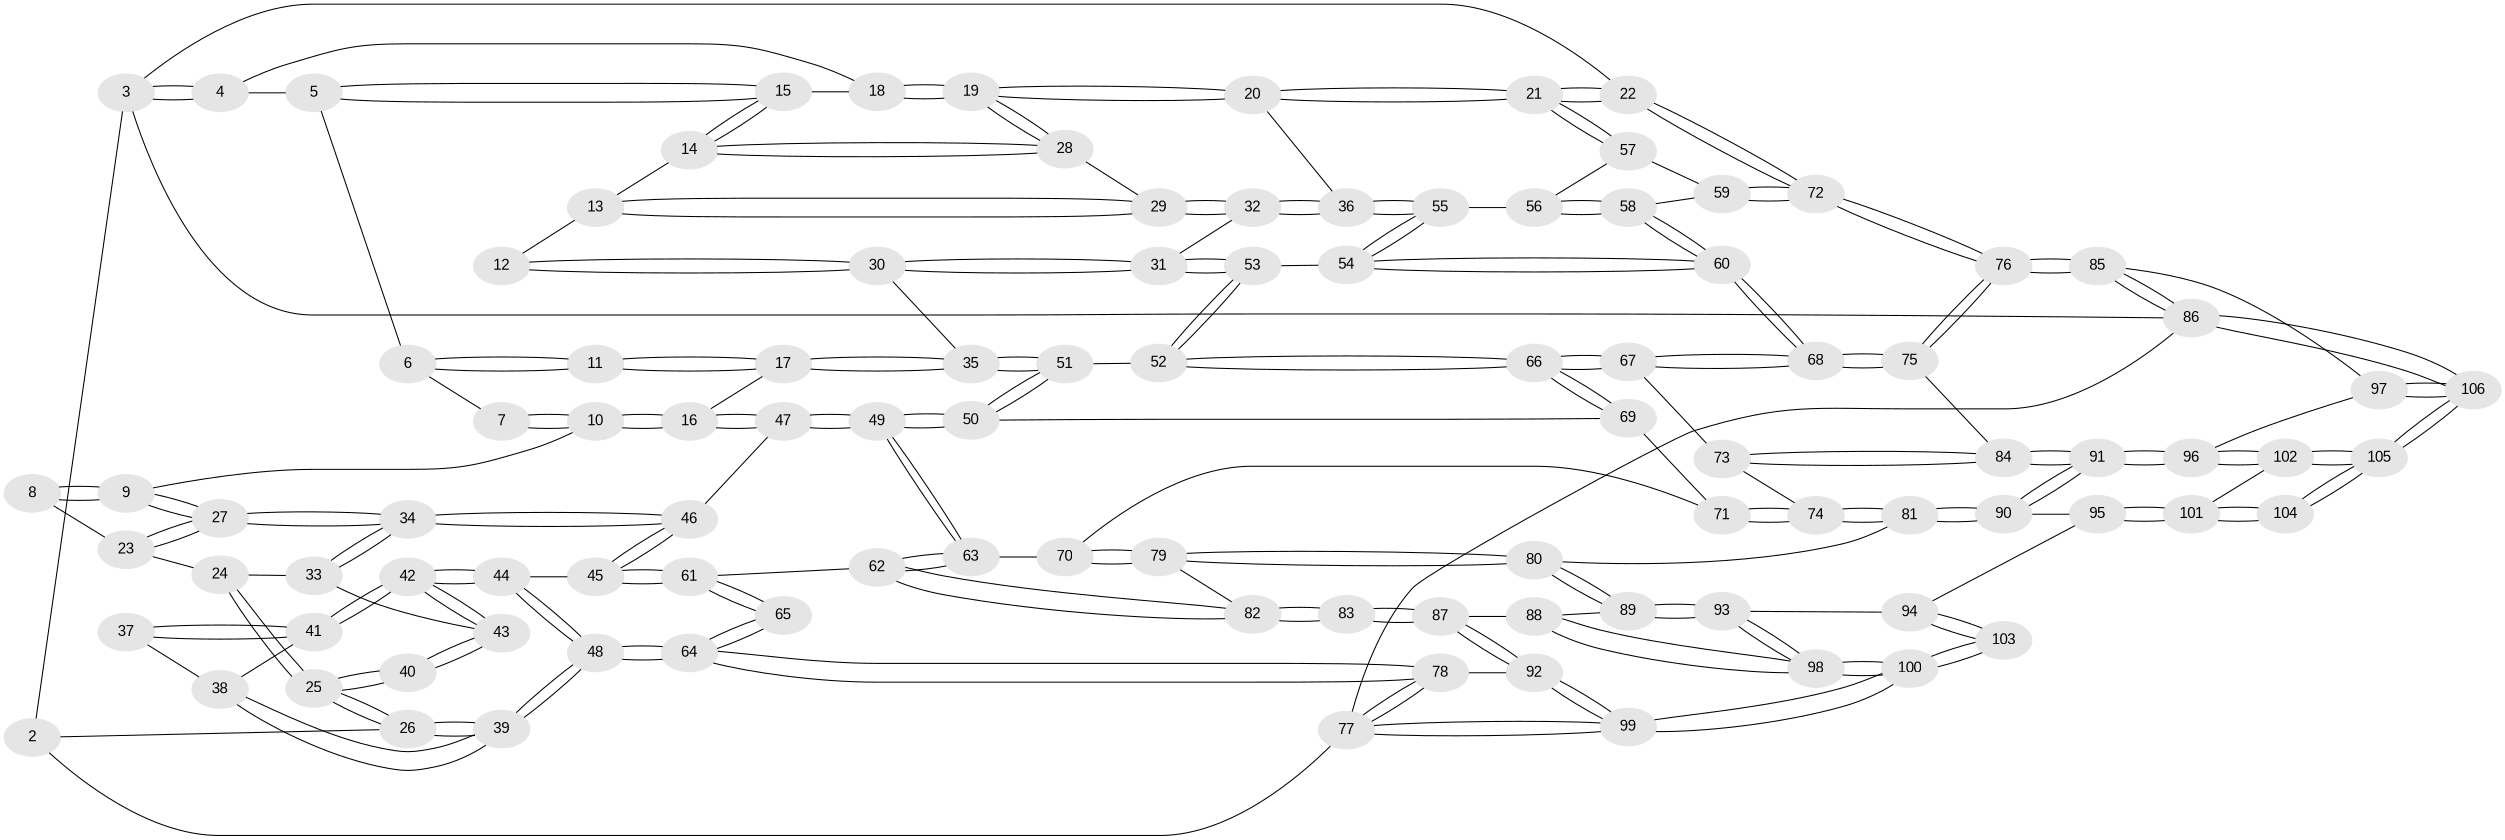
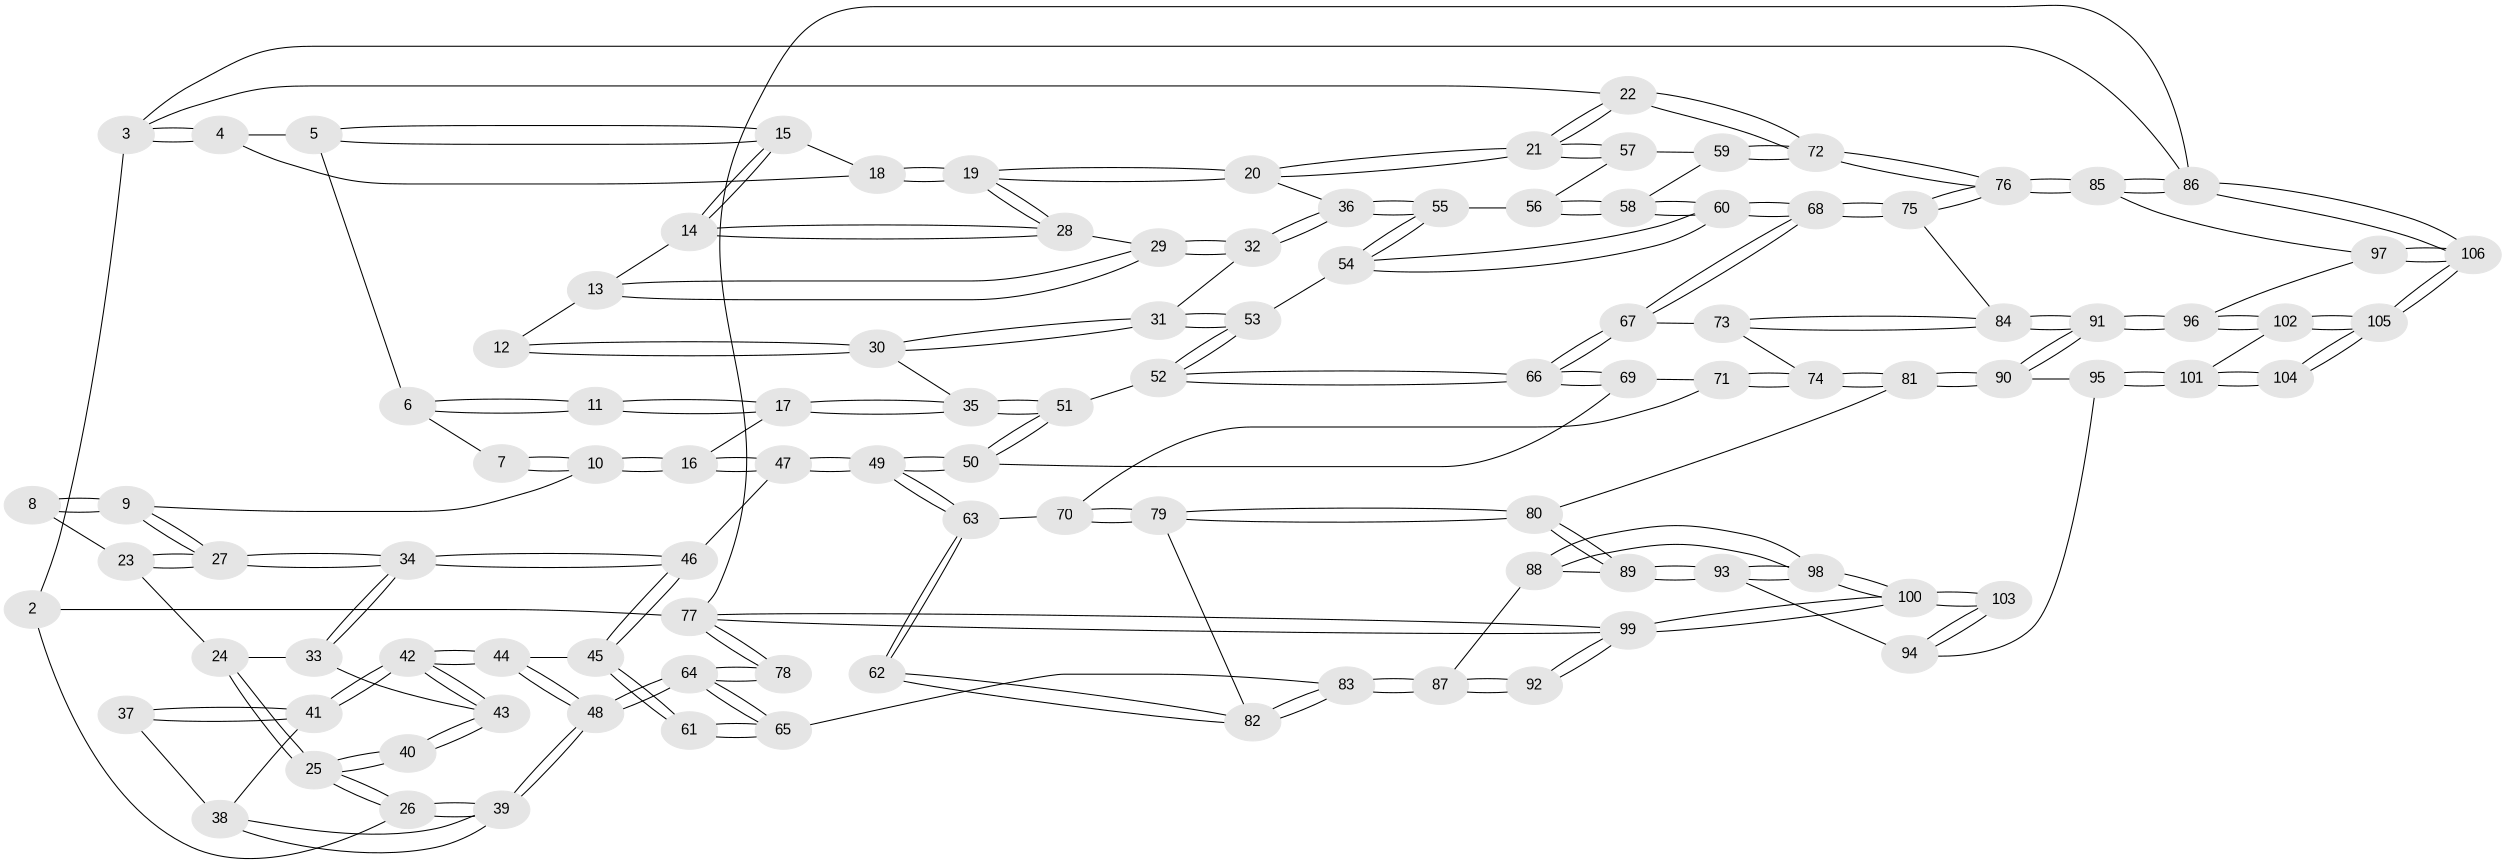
edge "62" -- "61": removed
edge "78" -- "92": removed
edge "83" -- "65": added
